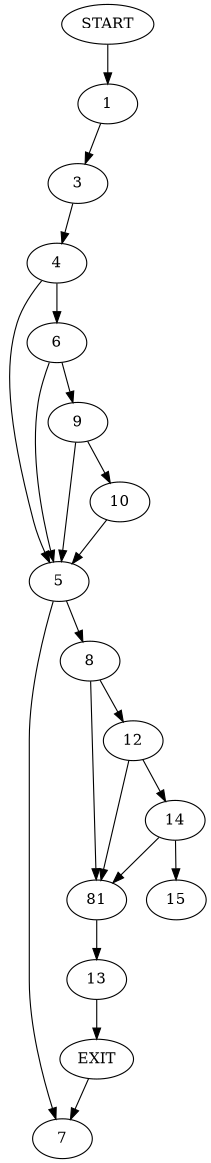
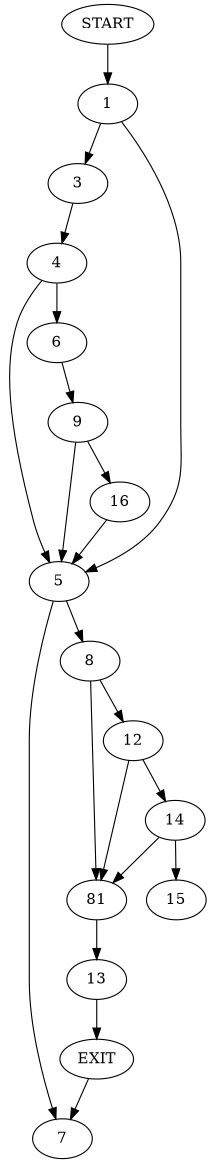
edge "6" -> "5": now "1" -> "5"
node "10": label "10" -> "16"
